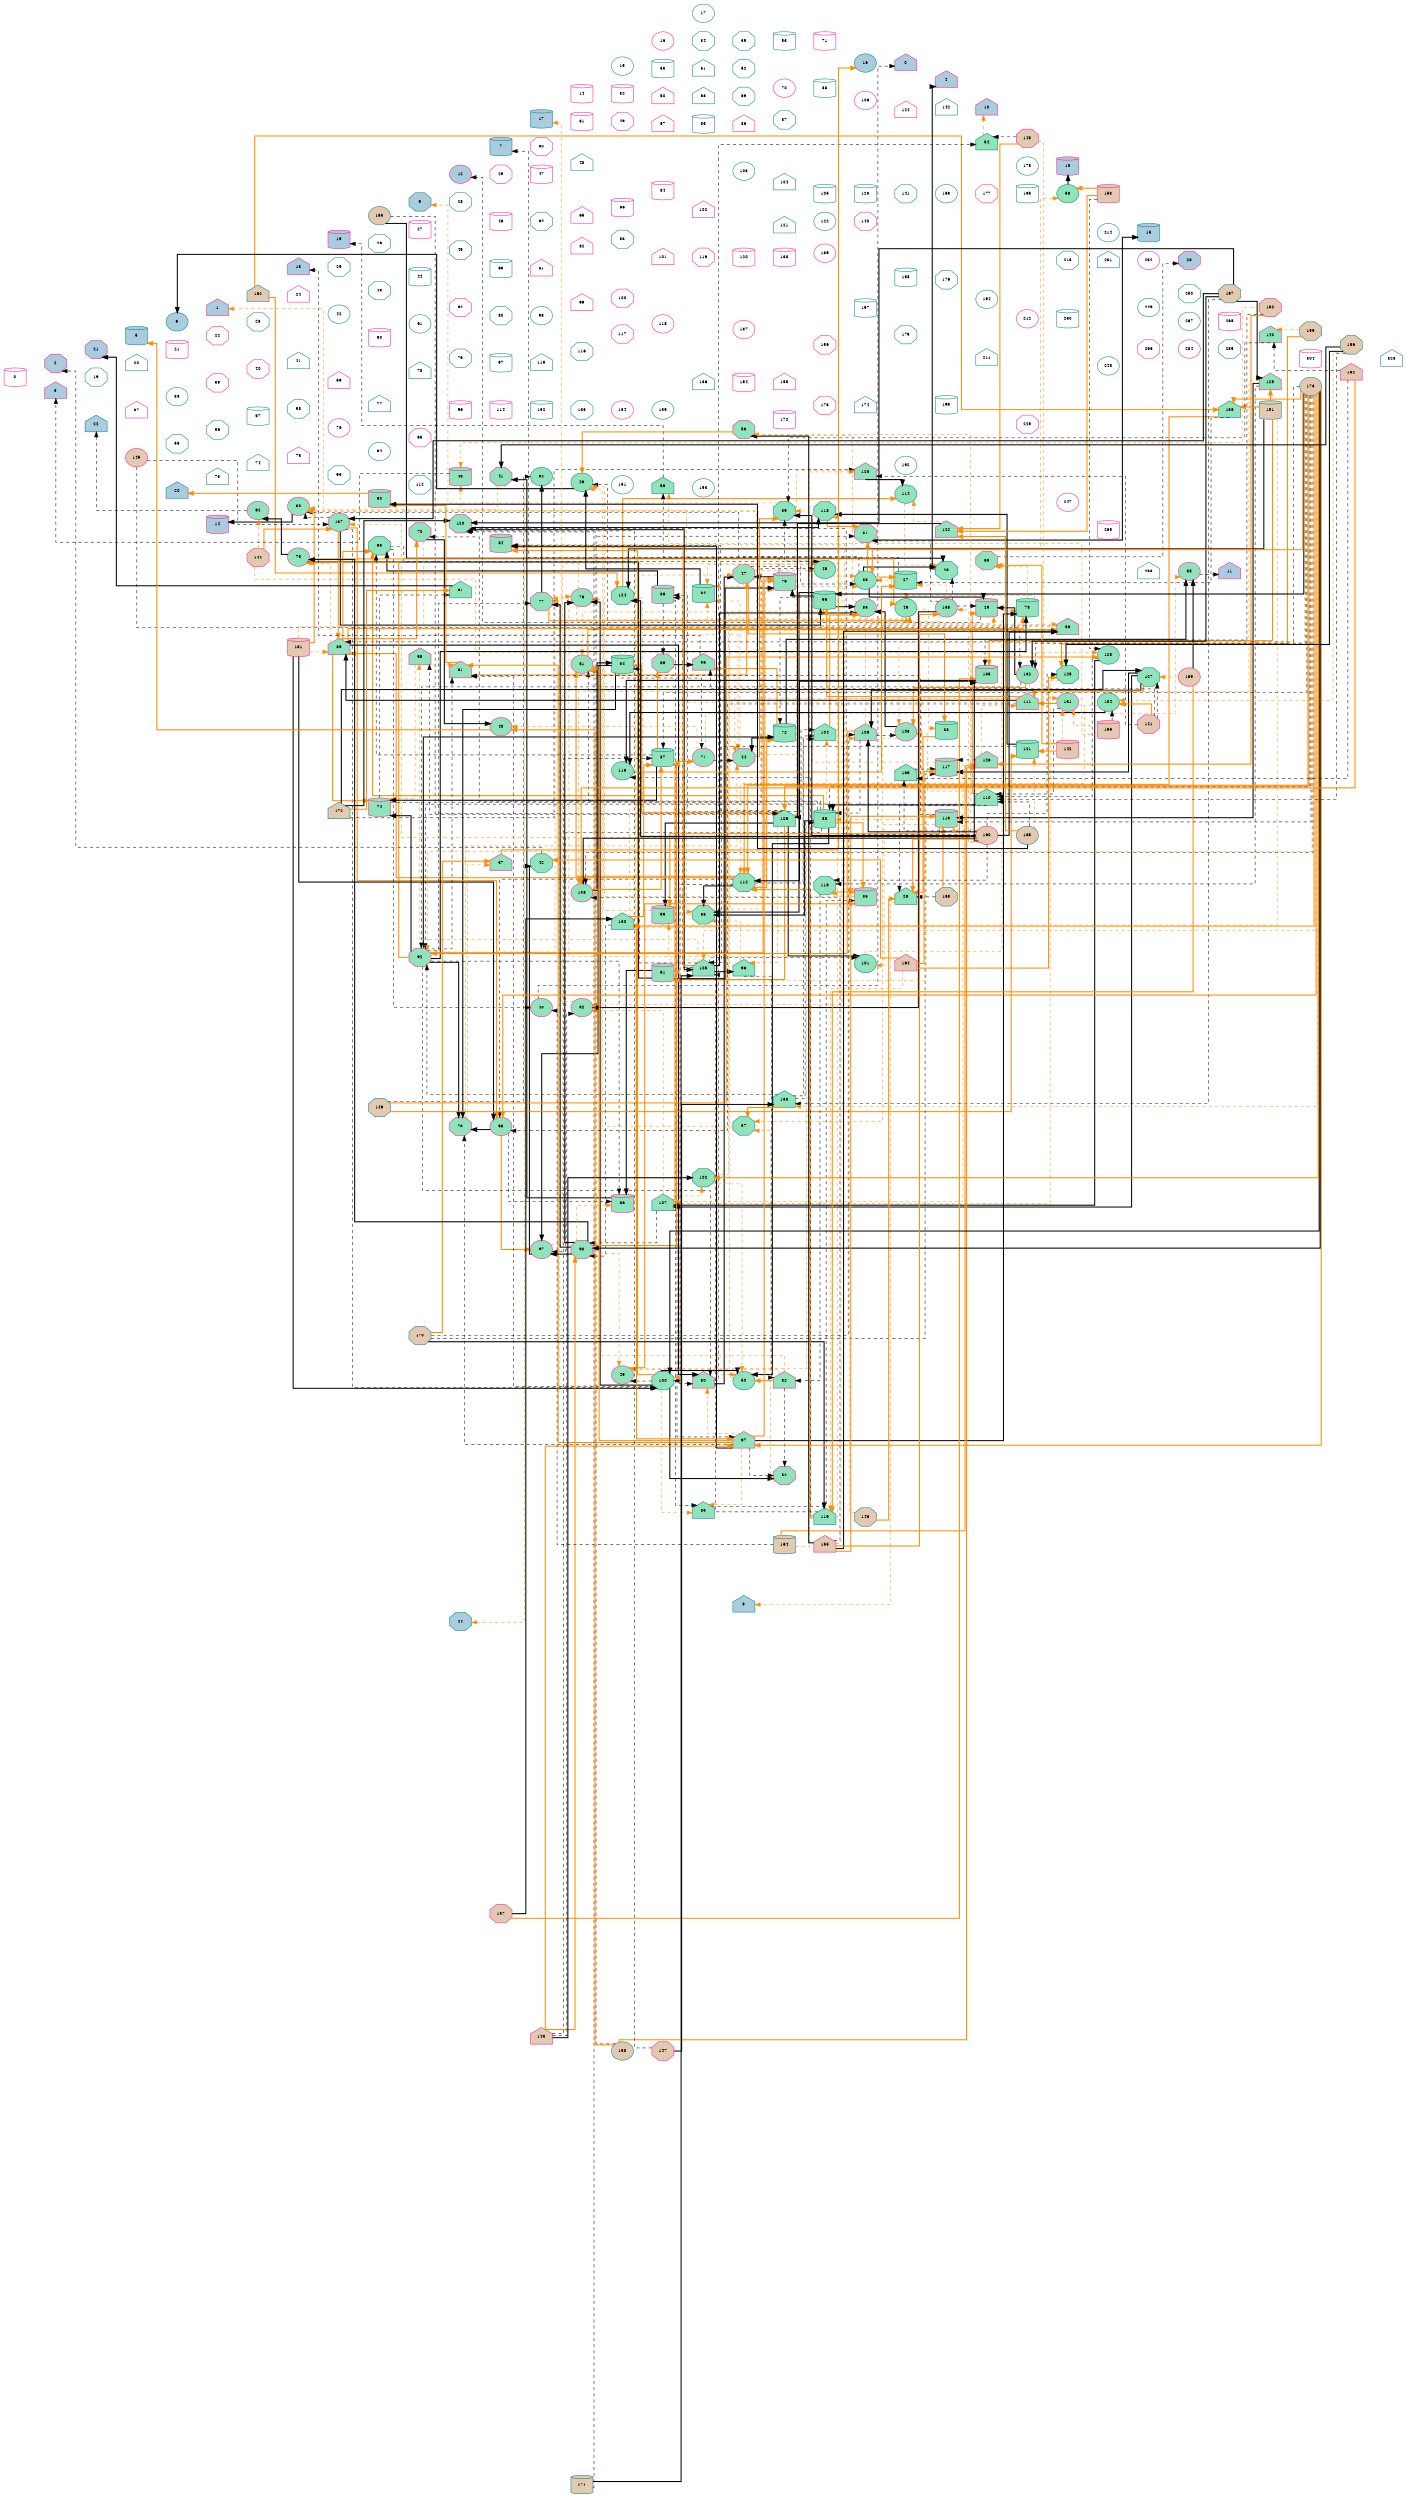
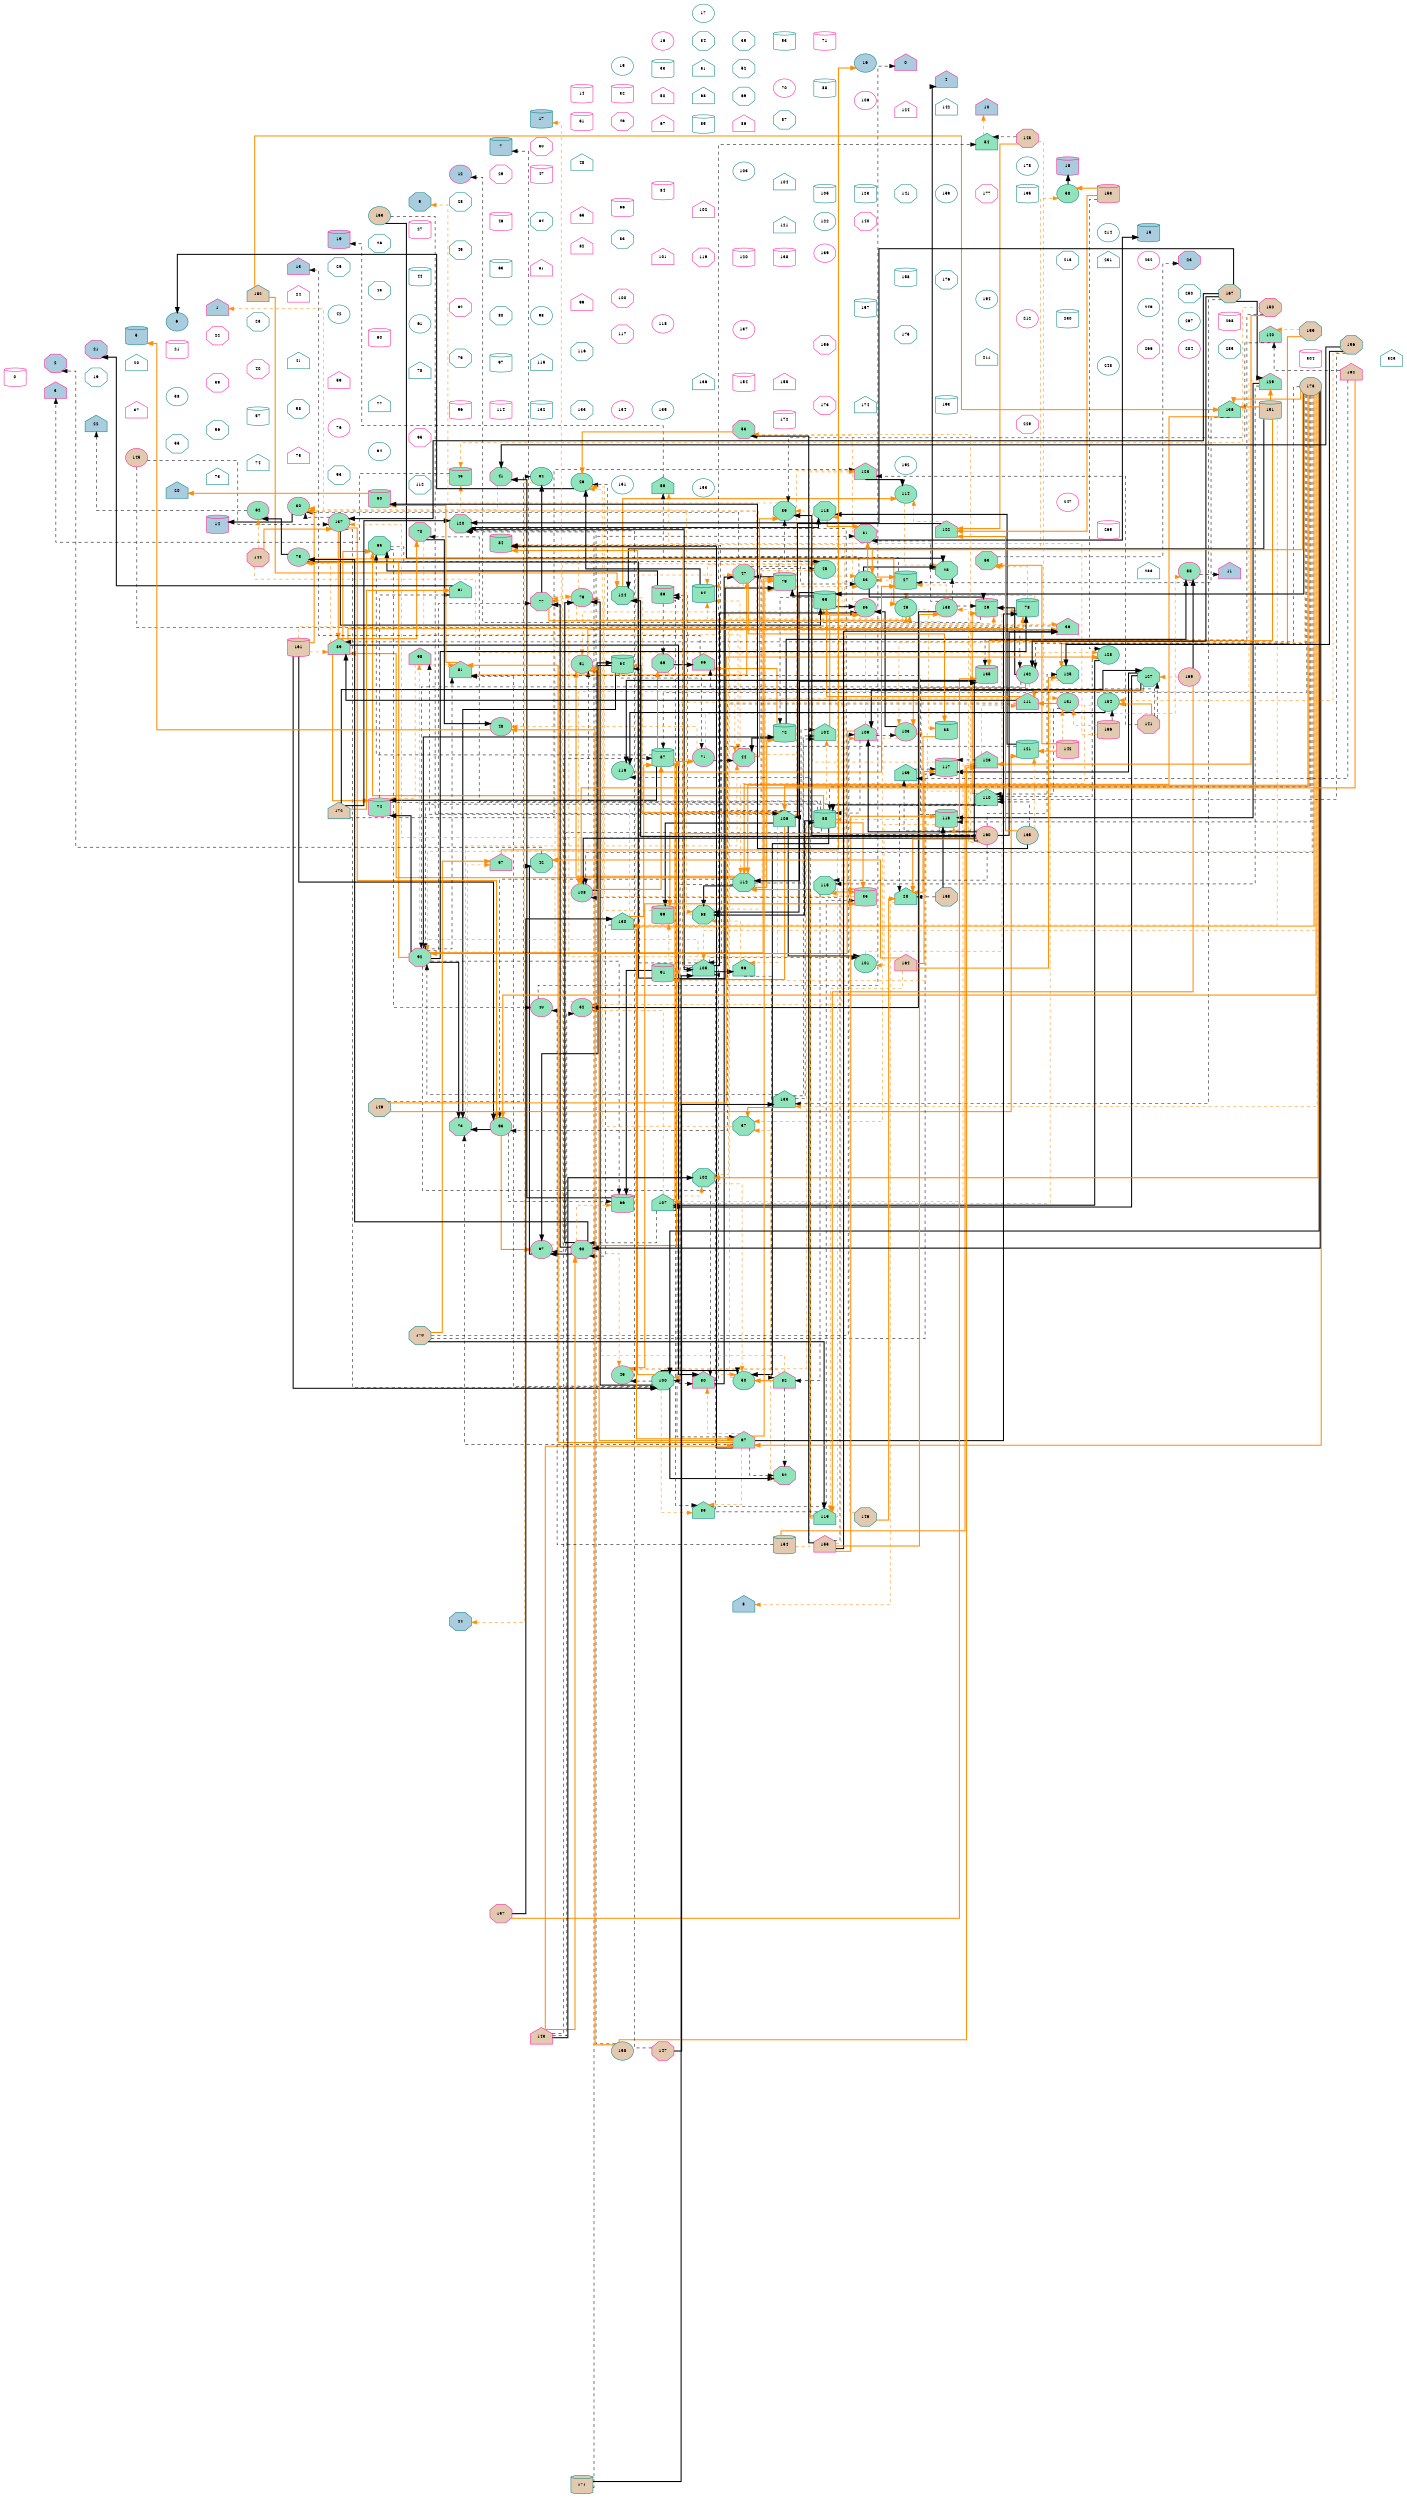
edge "168" -> "113": color darkorange -> black
